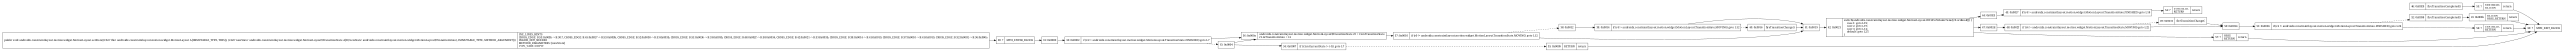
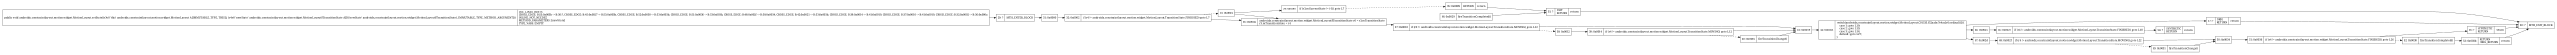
node "55: ?": text "SYNTHETIC" -> "EXIT"
edge "35: 0x0009" -> "30: ?": now "35: 0x0009" -> "55: ?"
